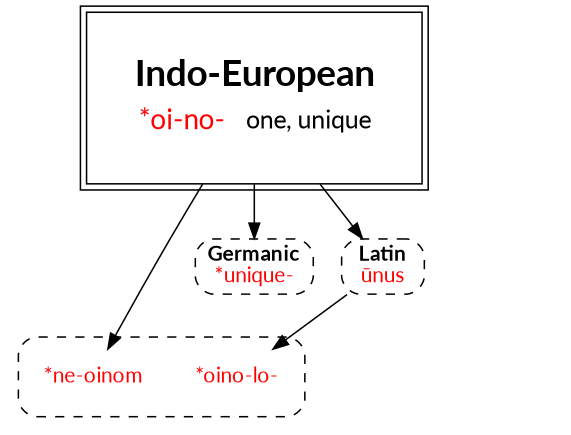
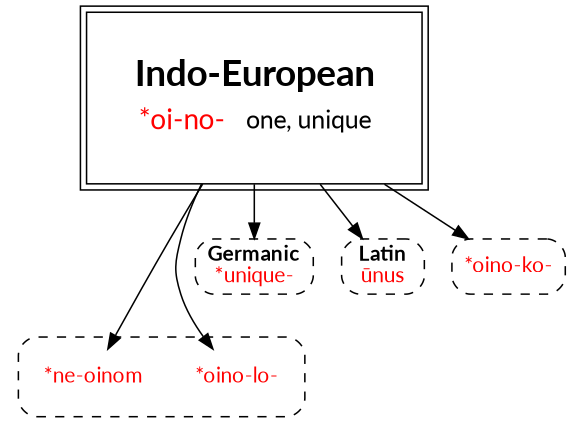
node "*oino-ko-": added
edge "Latin" -> "*oino-lo-": now "Indo-European" -> "*oino-lo-"
